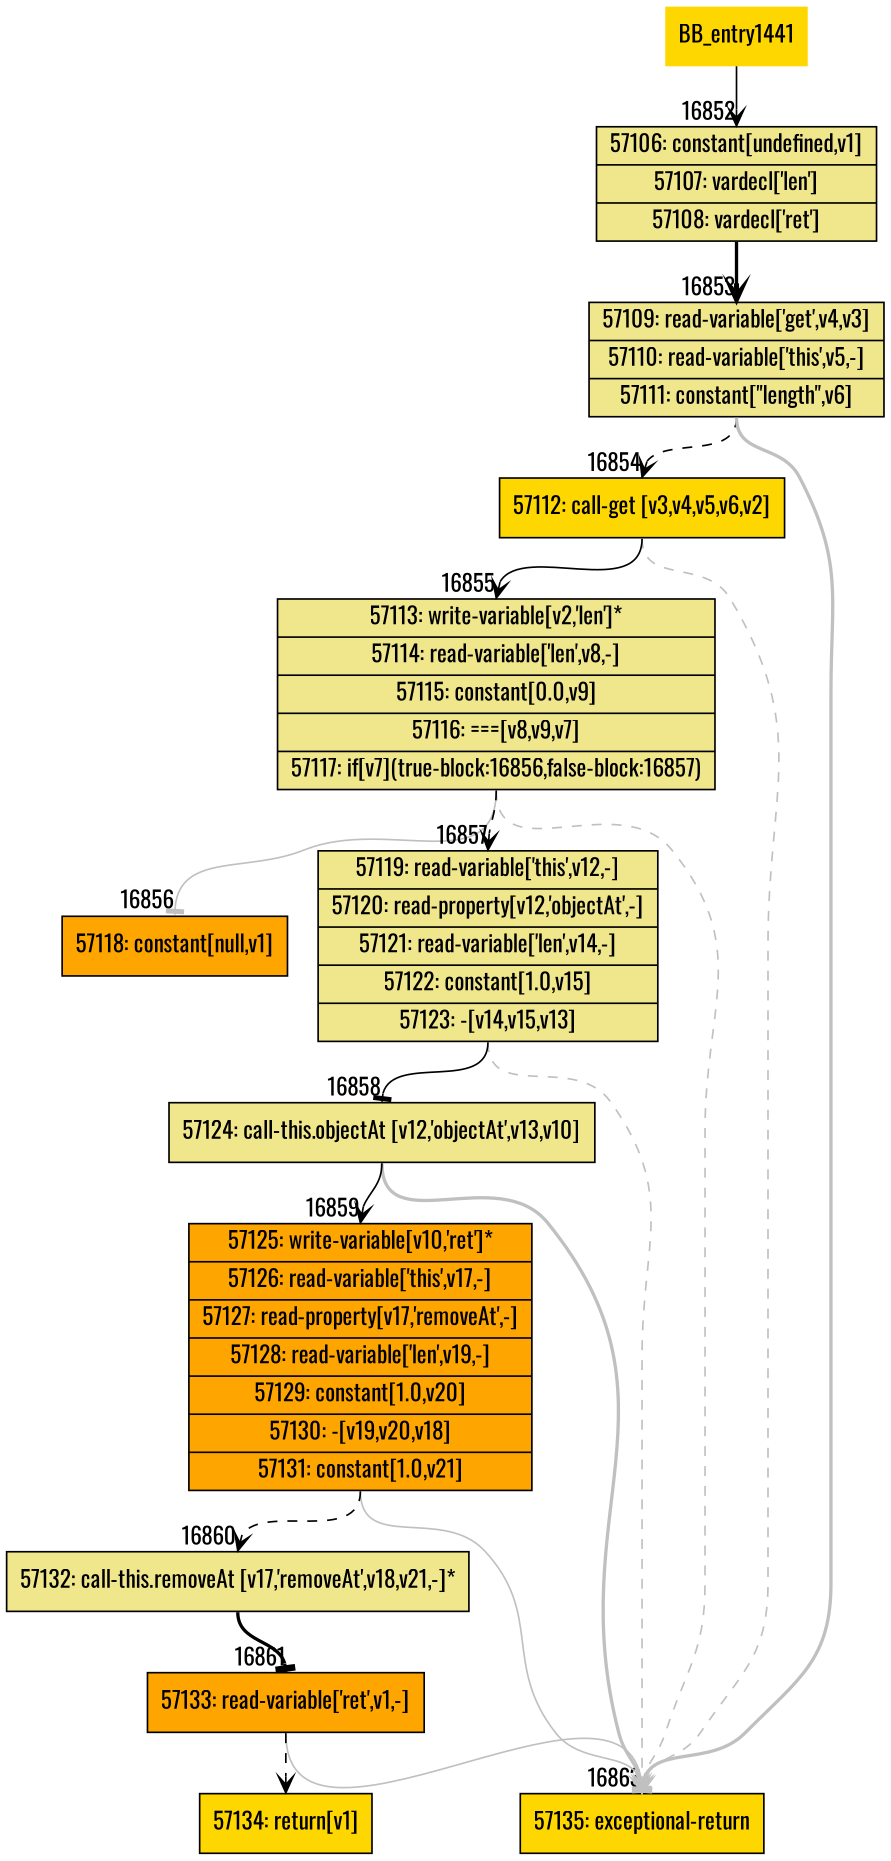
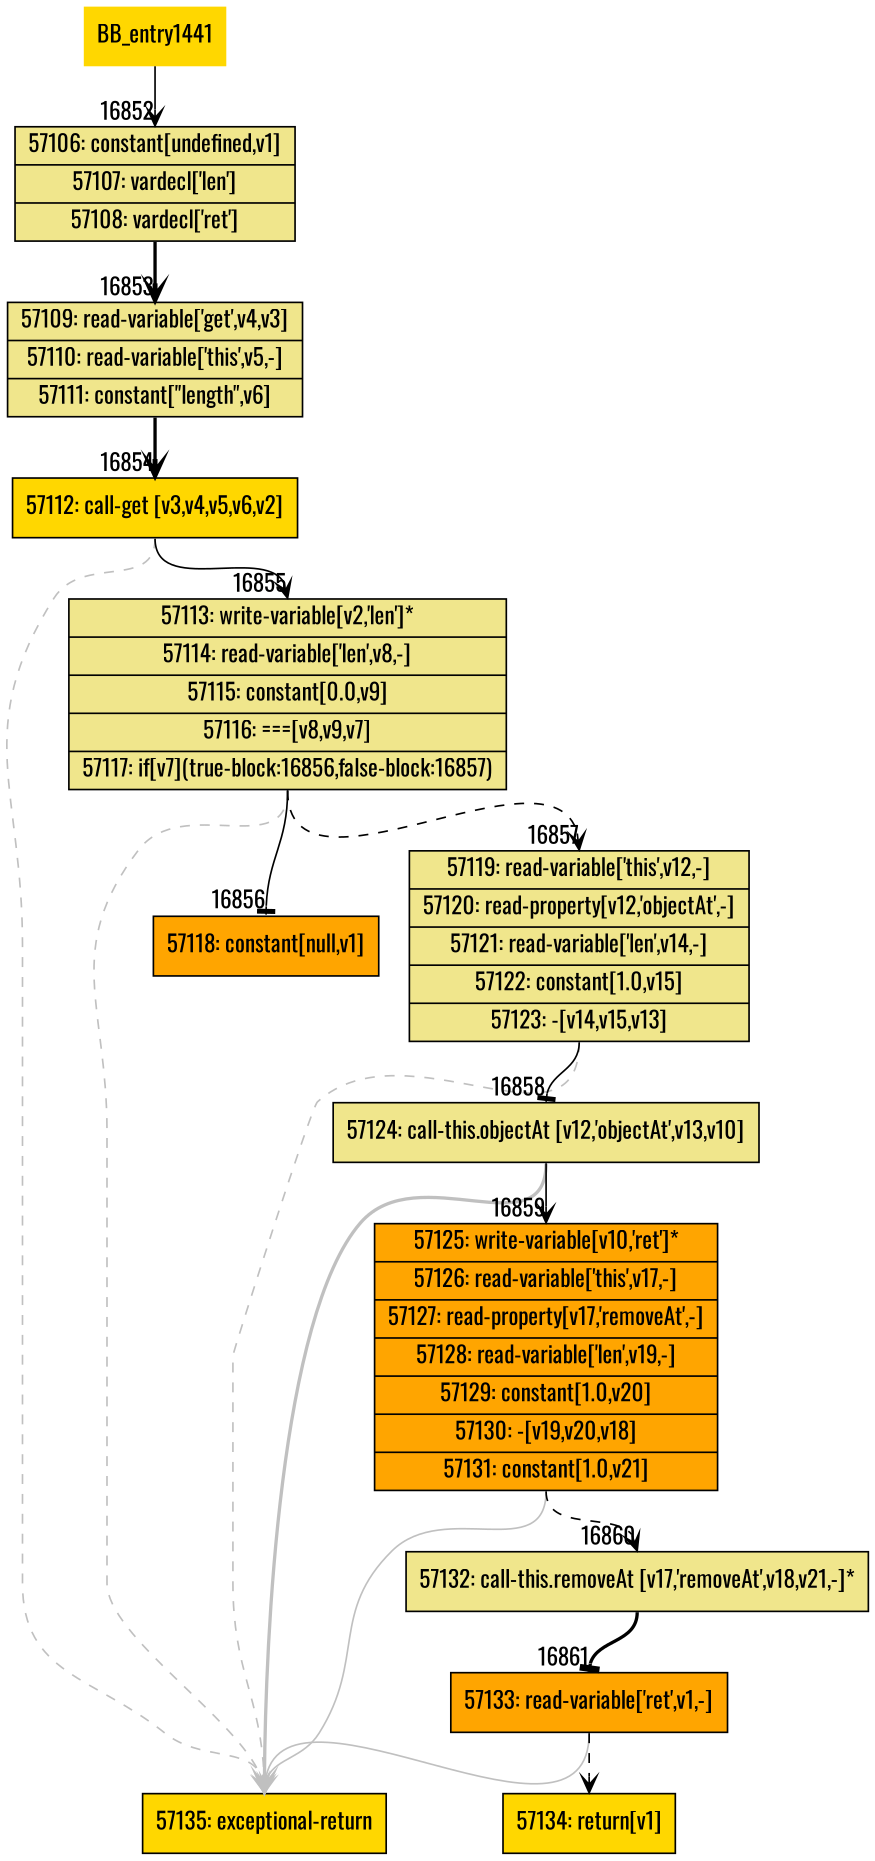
edge "57109: read-variable['get',v4,v3]" -> "57112: call-get [v3,v4,v5,v6,v2]": style dashed -> bold
edge "57113: write-variable[v2,'len']*" -> "57118: constant[null,v1]": color gray -> black
edge "57109: read-variable['get',v4,v3]" -> "57135: exceptional-return": removed
edge "57124: call-this.objectAt [v12,'objectAt',v13,v10]" -> "57135: exceptional-return": arrowhead tee -> vee
